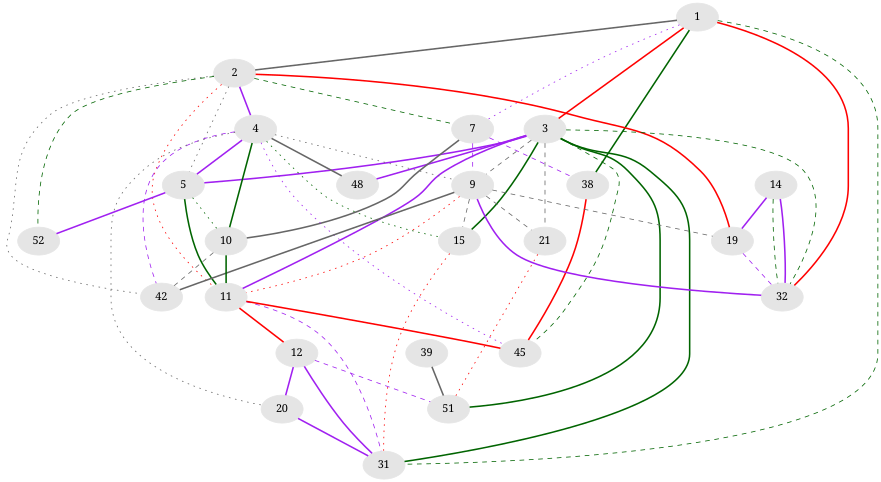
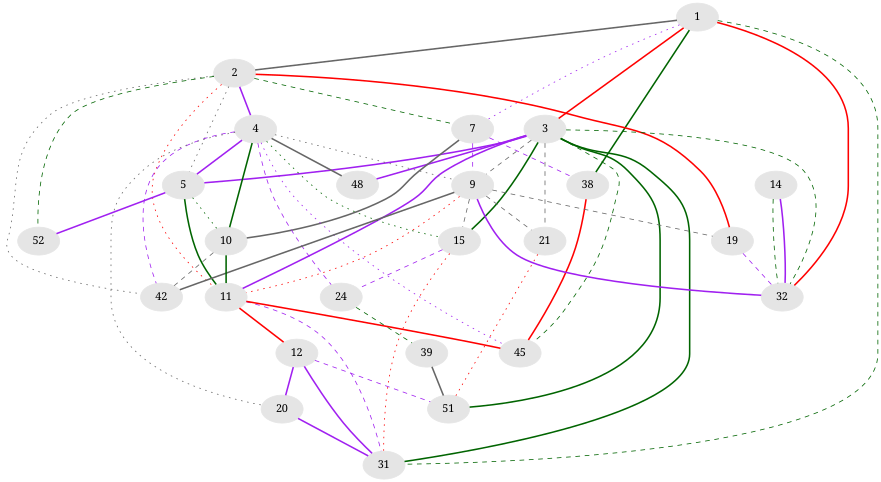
edge "14" -- "19": removed
node "24": added
